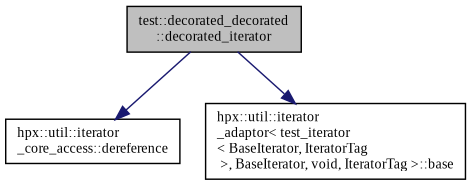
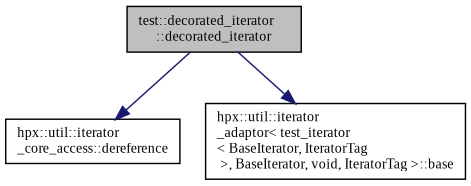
node "test::decorated_decorated ::decorated_iterator": label "test::decorated_decorated ::decorated_iterator" -> "test::decorated_iterator ::decorated_iterator"
